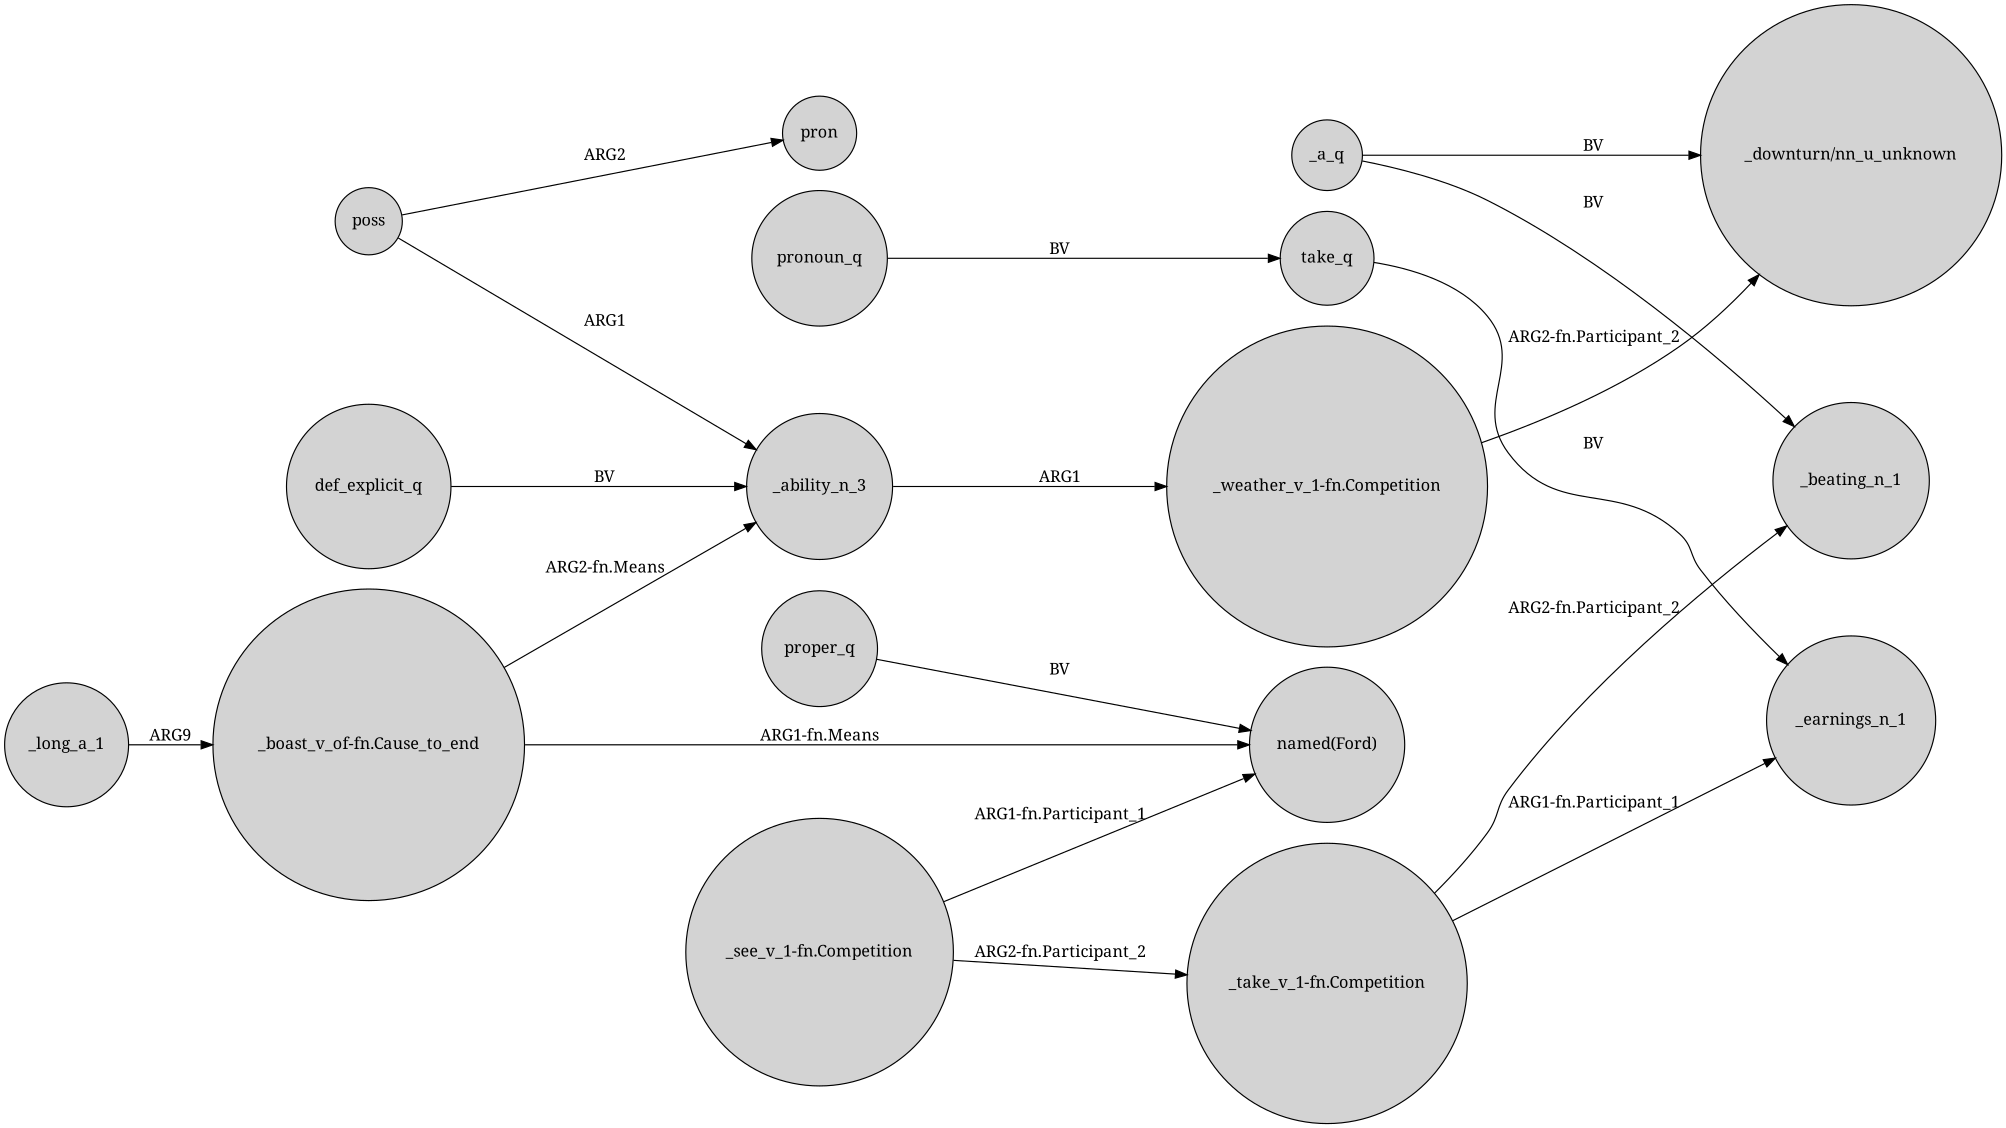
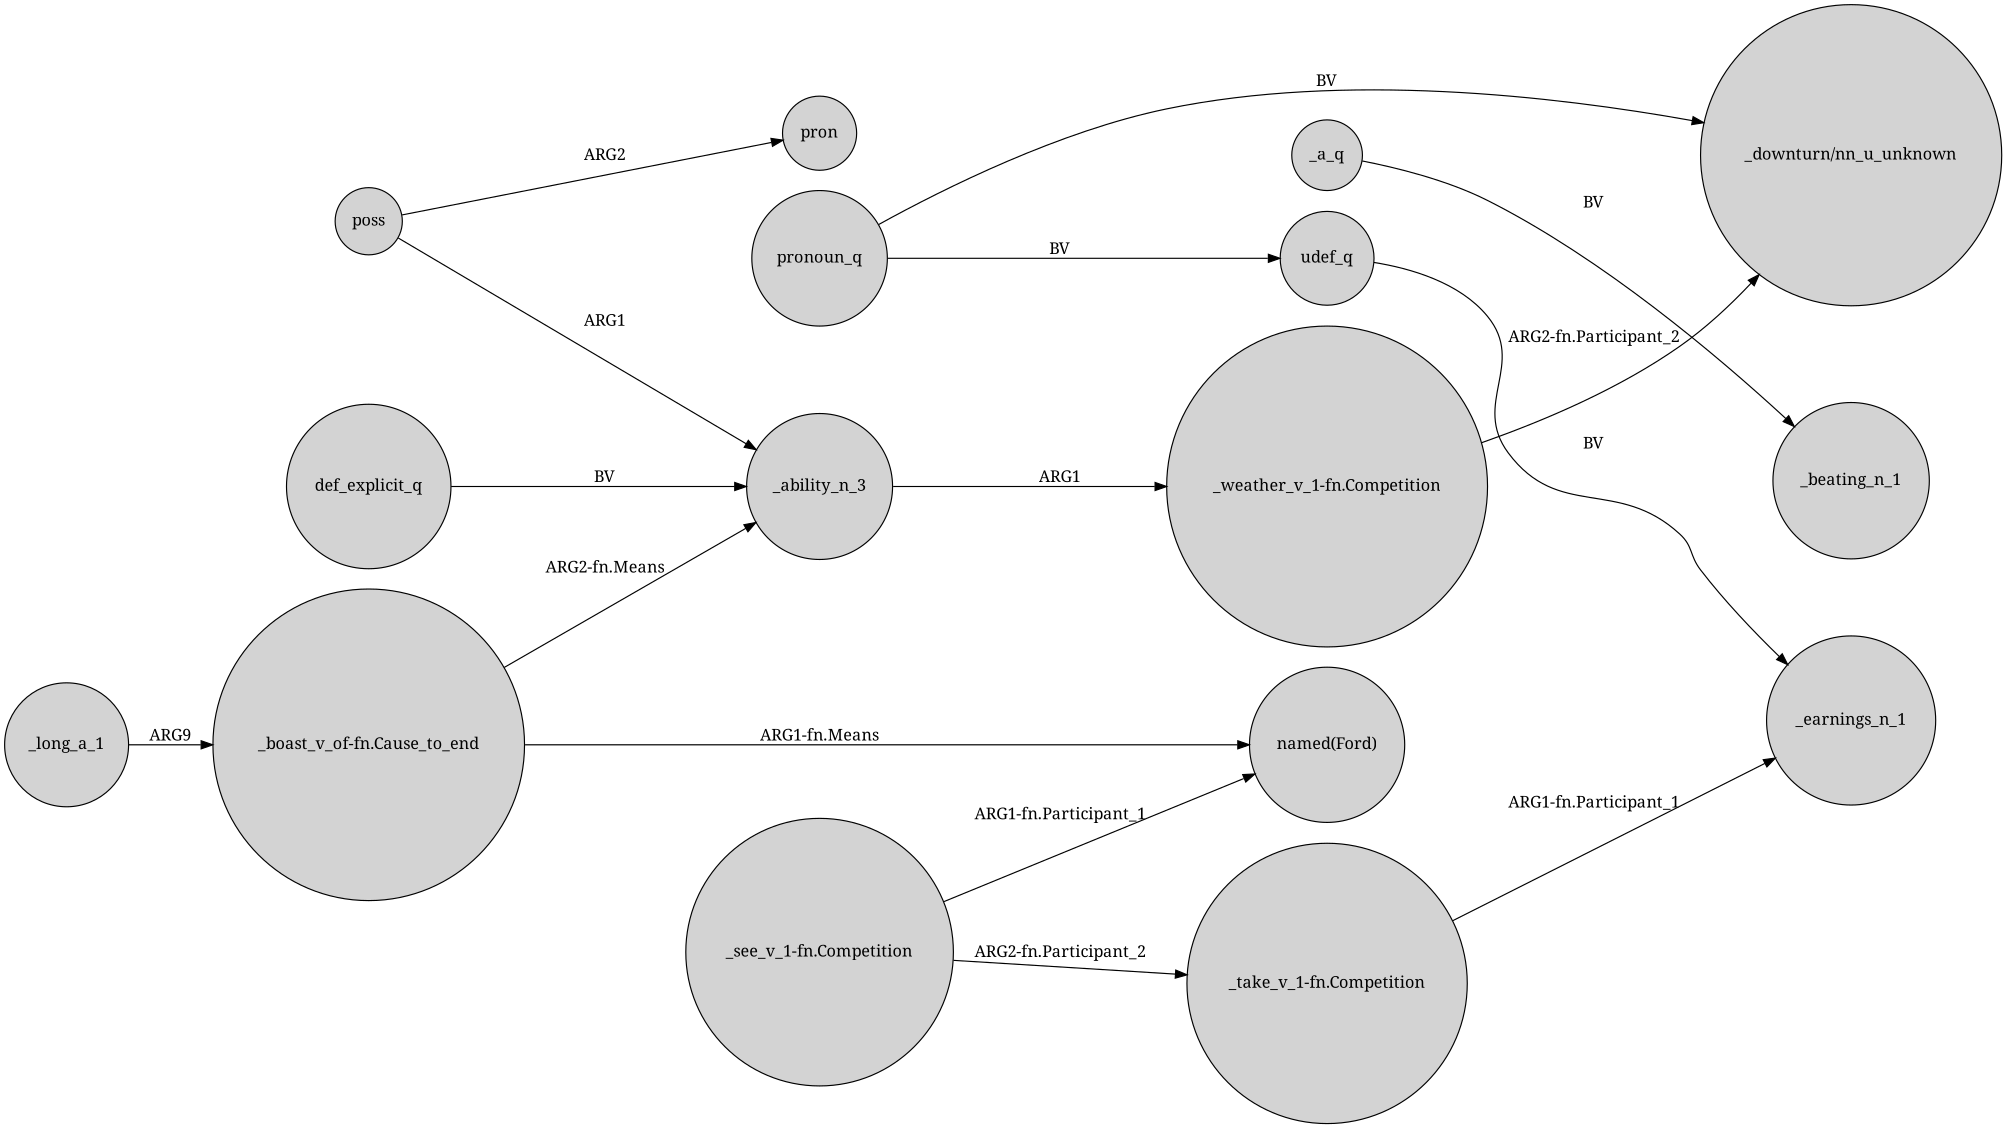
edge "_a_q" -> "_downturn/nn_u_unknown": now "pronoun_q" -> "_downturn/nn_u_unknown"
node "take_q": label "take_q" -> "udef_q"
node "proper_q": removed
edge "_take_v_1-fn.Competition" -> "_beating_n_1": removed, label "ARG2-fn.Participant_2"
